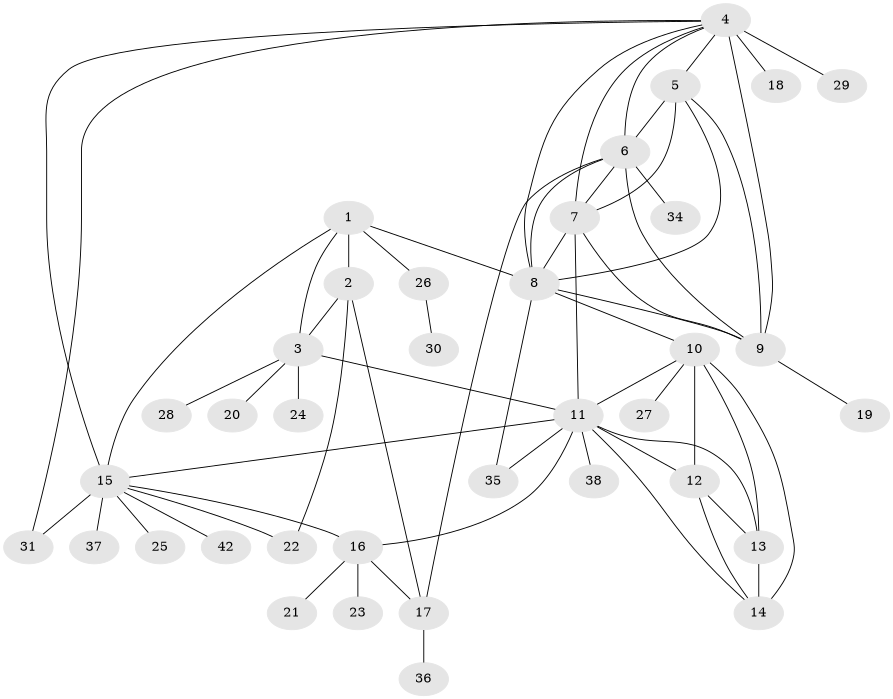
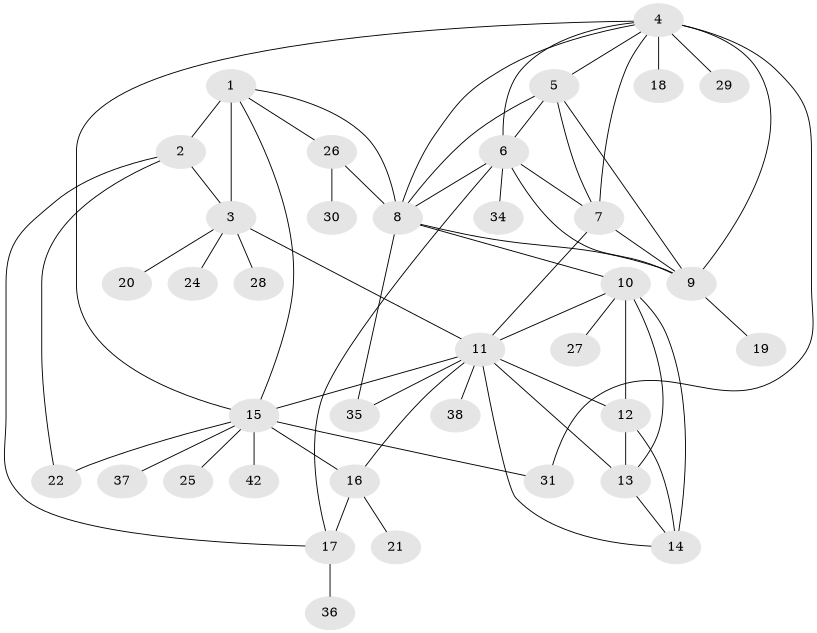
edge "7" -- "8": now "26" -- "8"
node "23": removed
